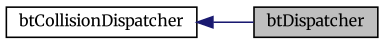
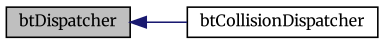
edge "btDispatcher" -> "btCollisionDispatcher": reversed
